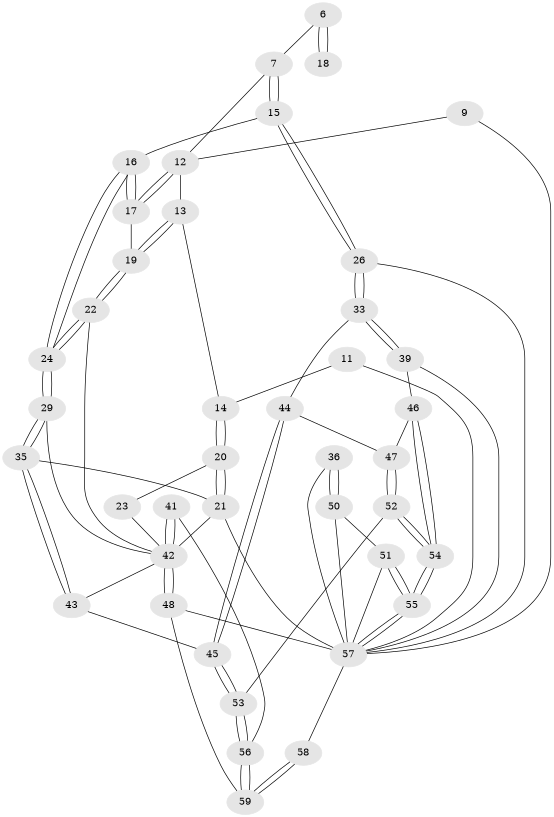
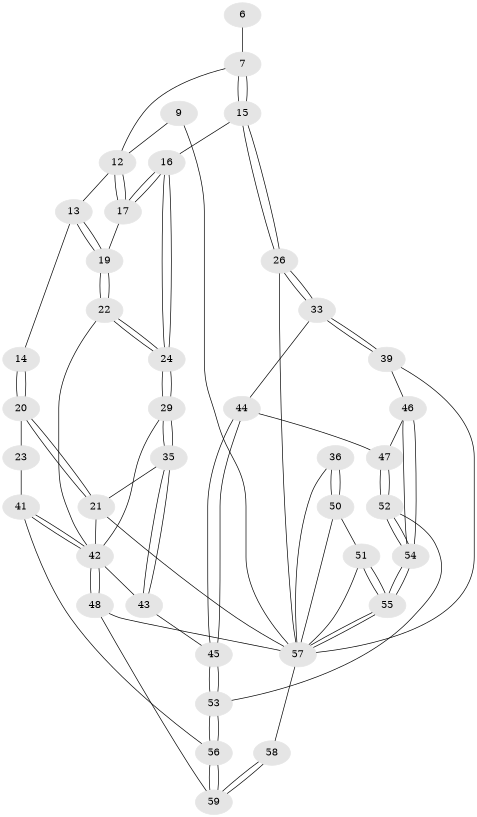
node "18": removed
node "11": removed
edge "23" -- "42": now "23" -- "41"
